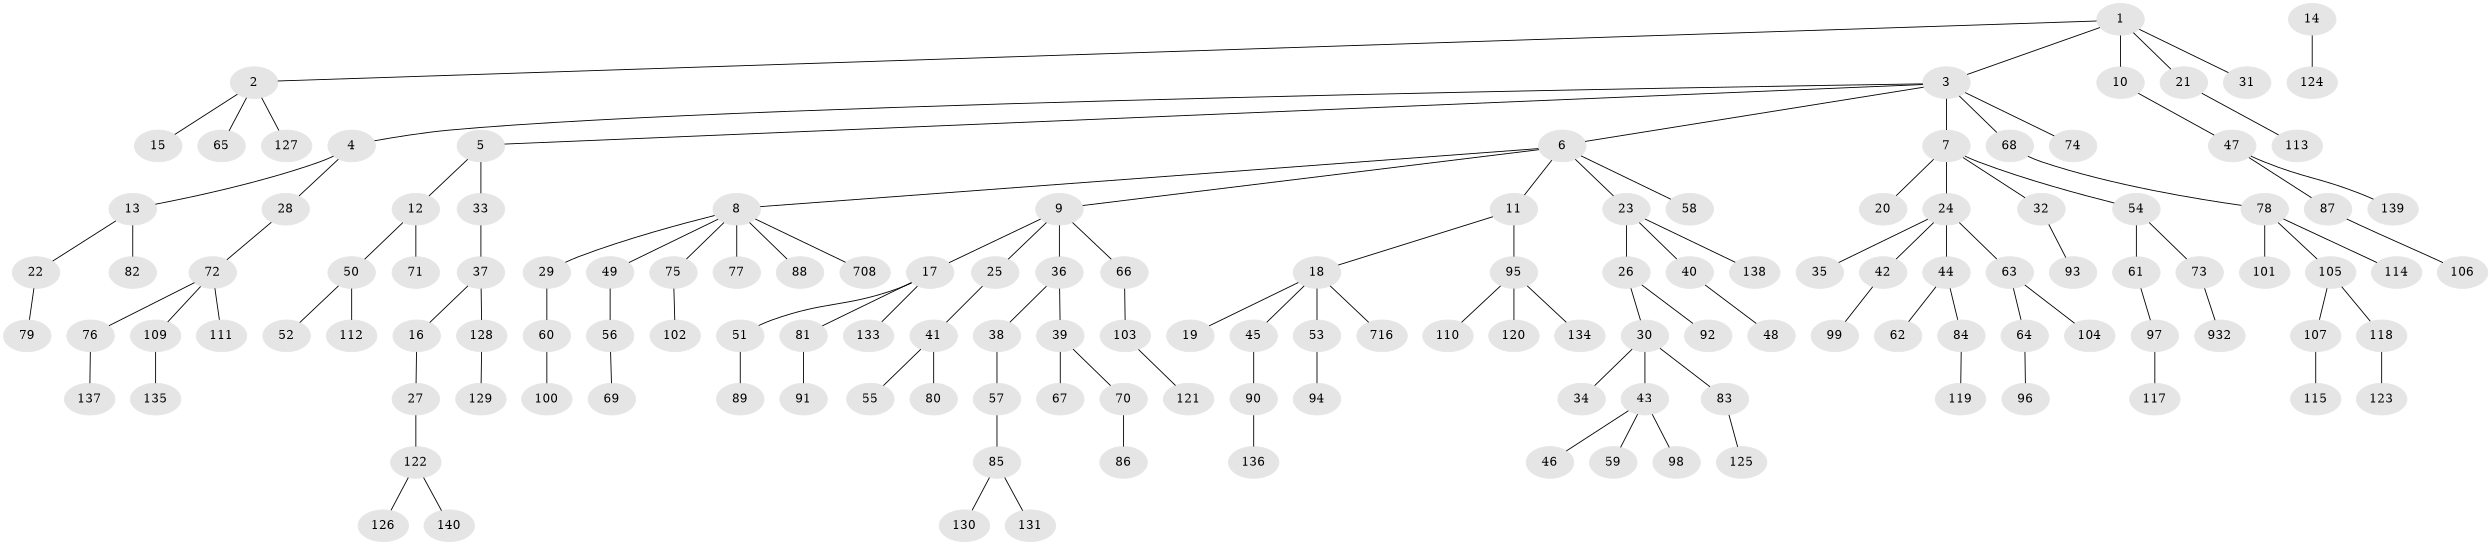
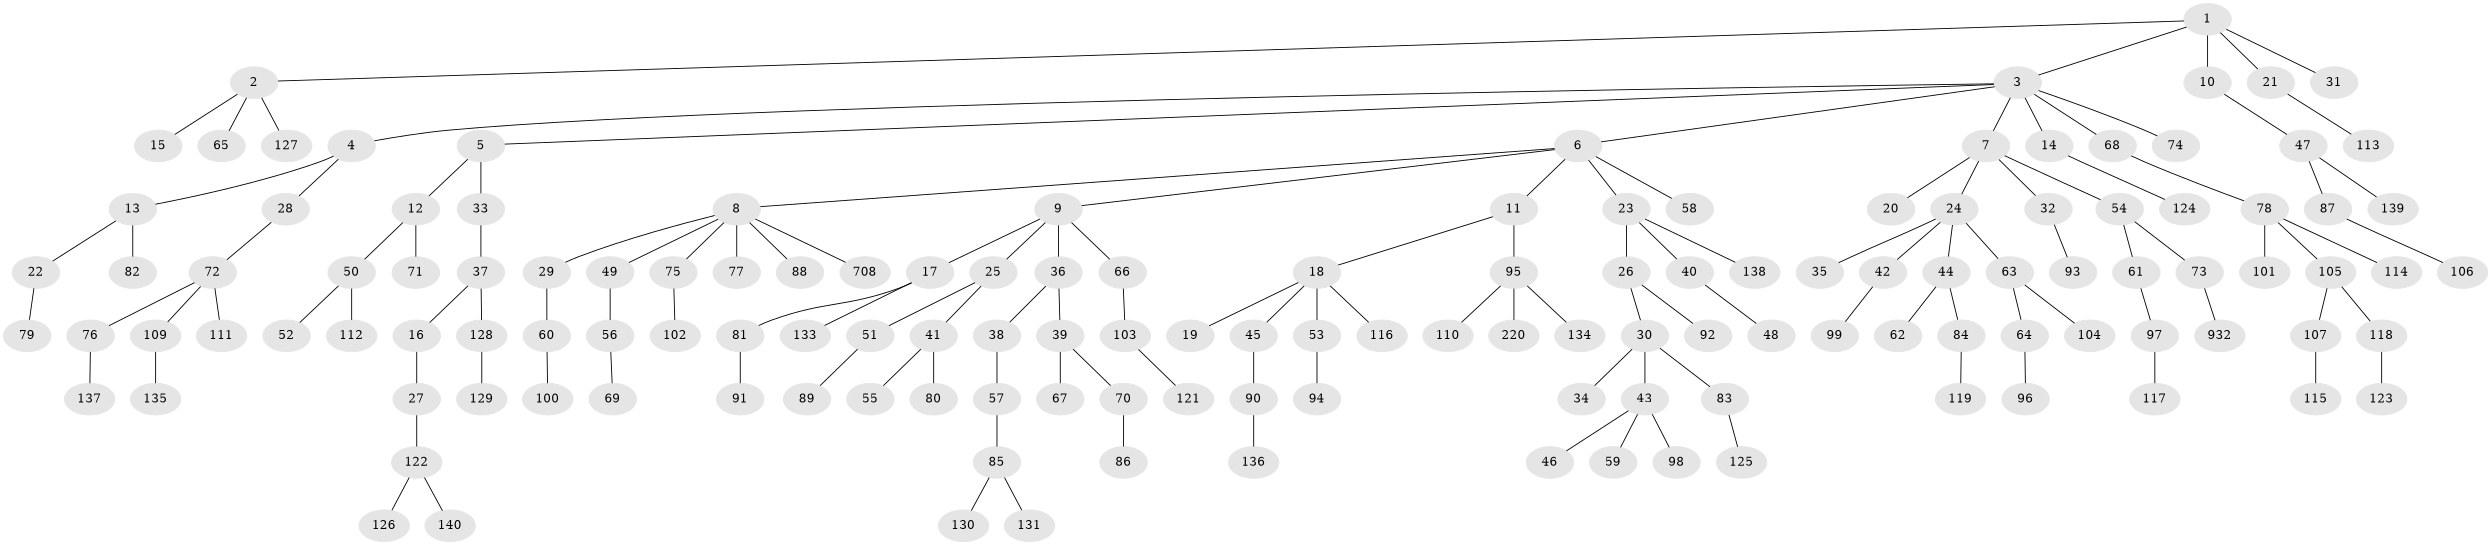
edge "3" -- "14": added
edge "17" -- "51": now "25" -- "51"
node "716": label "716" -> "116"
node "120": label "120" -> "220"
